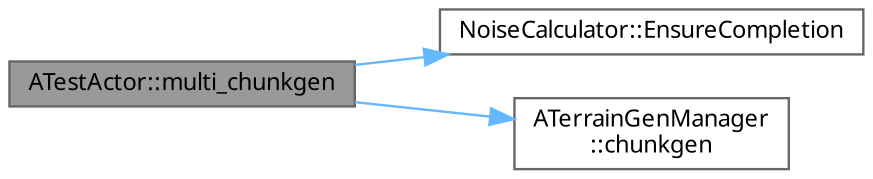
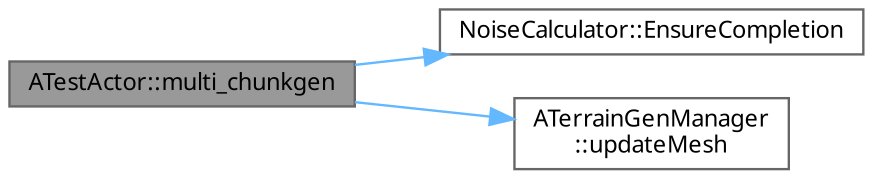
node "ATerrainGenManager ::chunkgen": label "ATerrainGenManager ::chunkgen" -> "ATerrainGenManager ::updateMesh"
